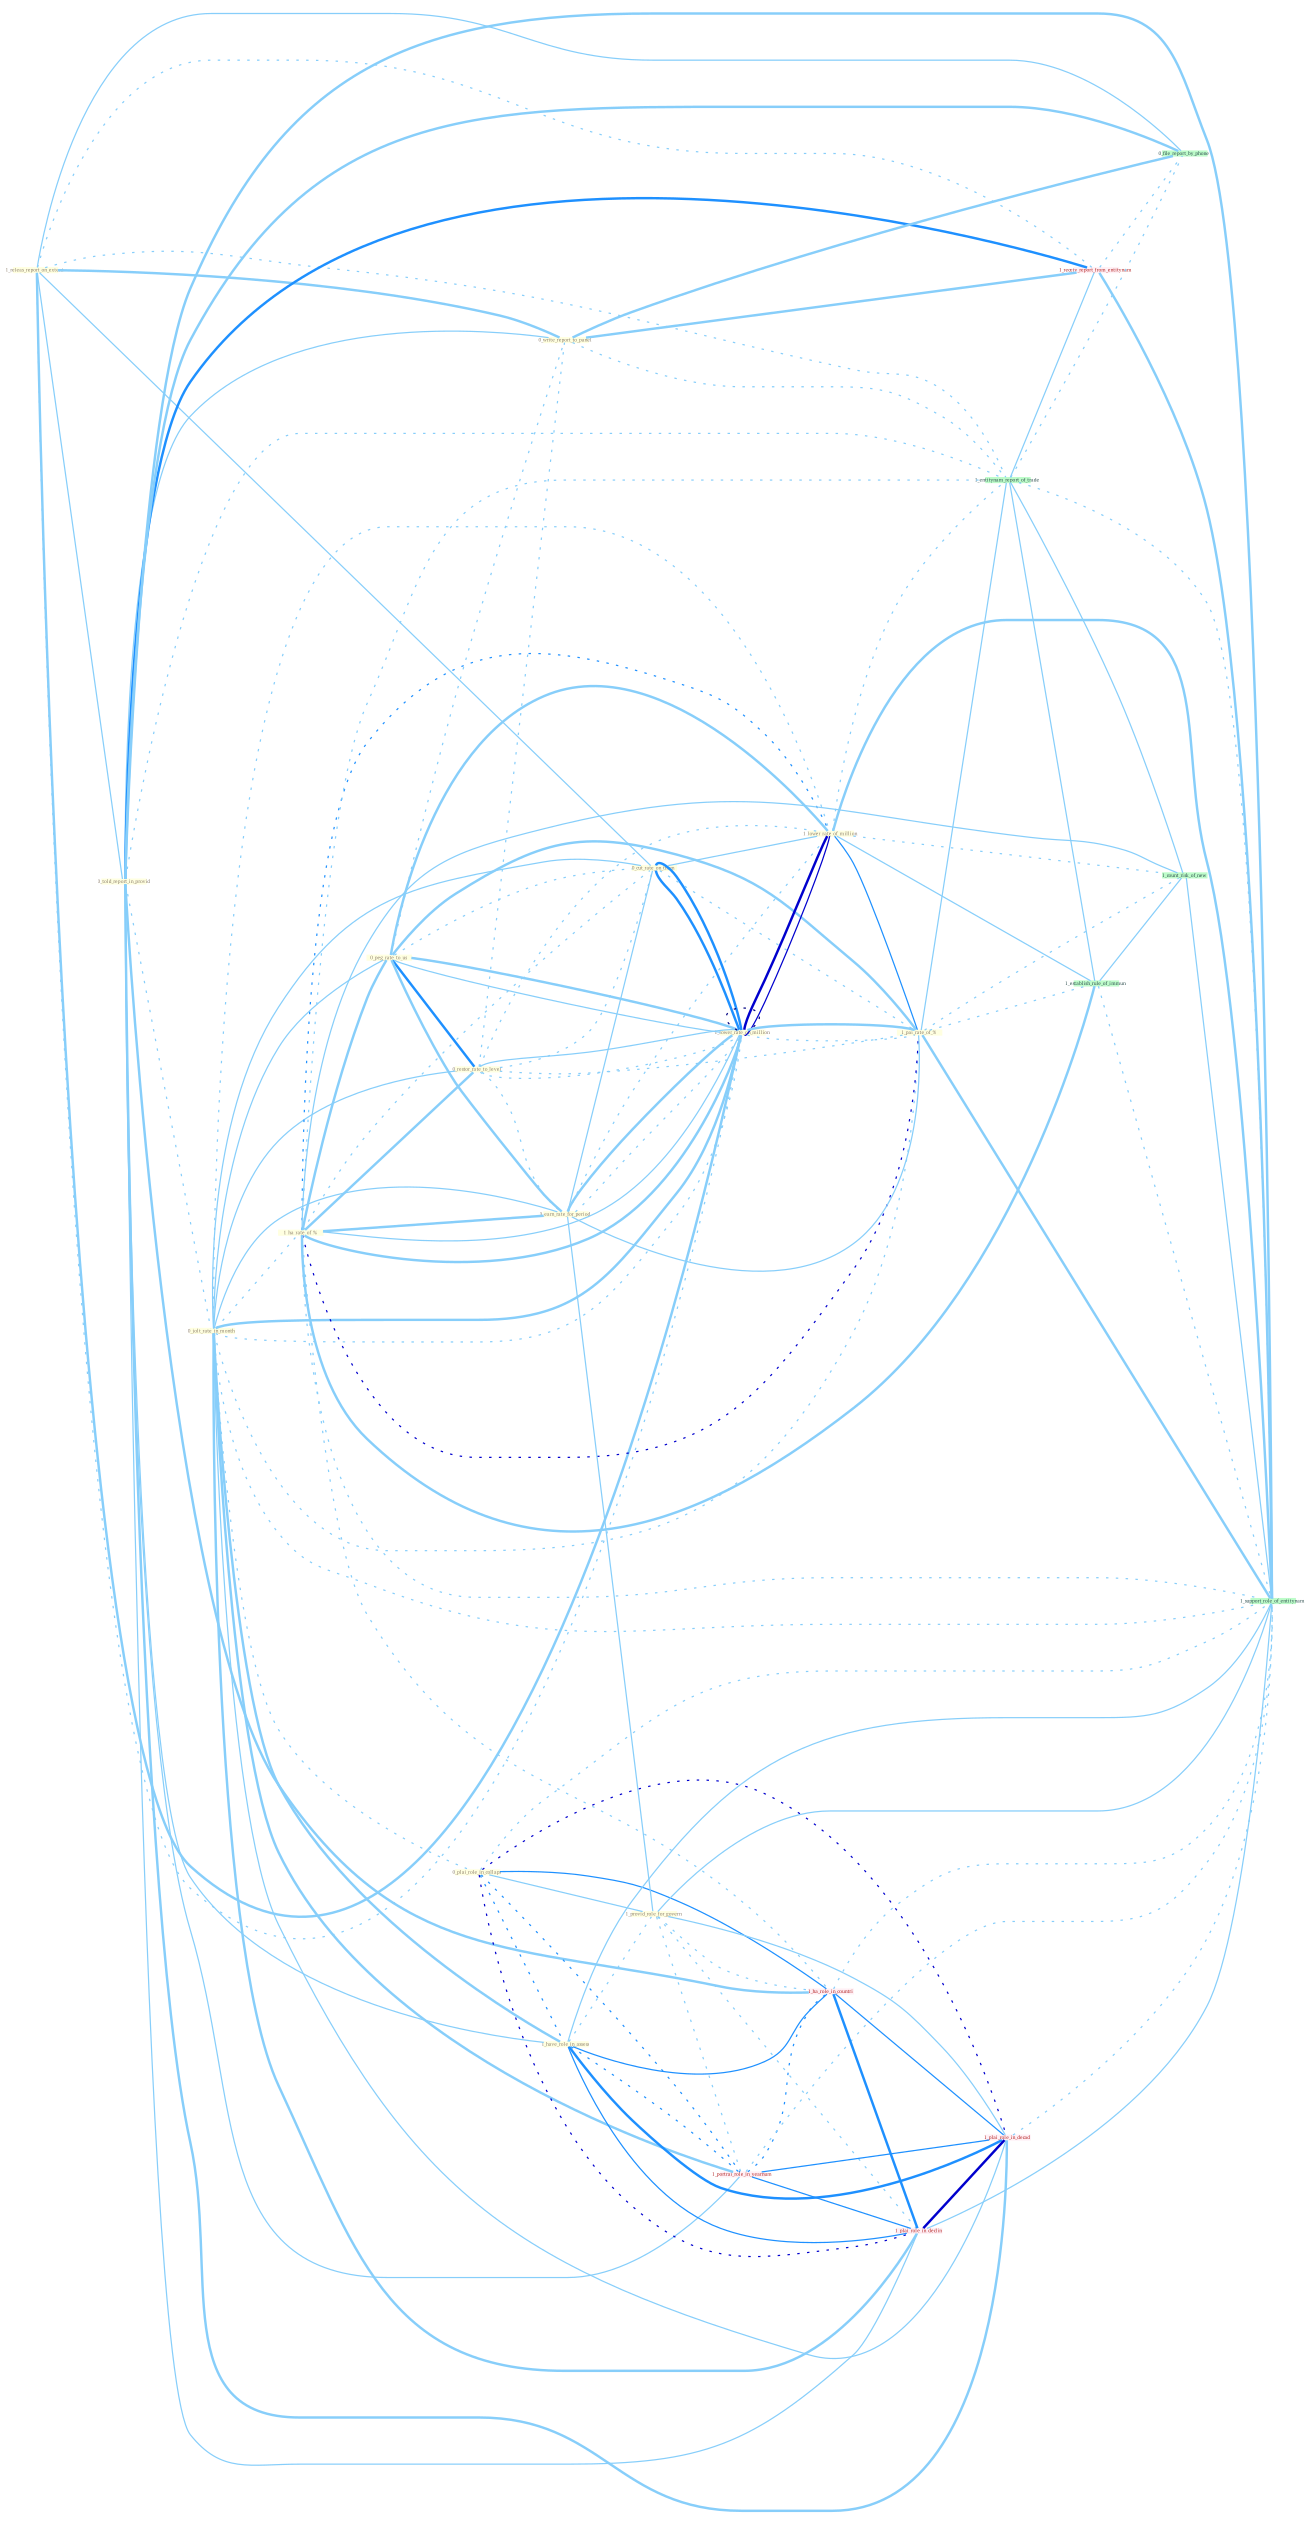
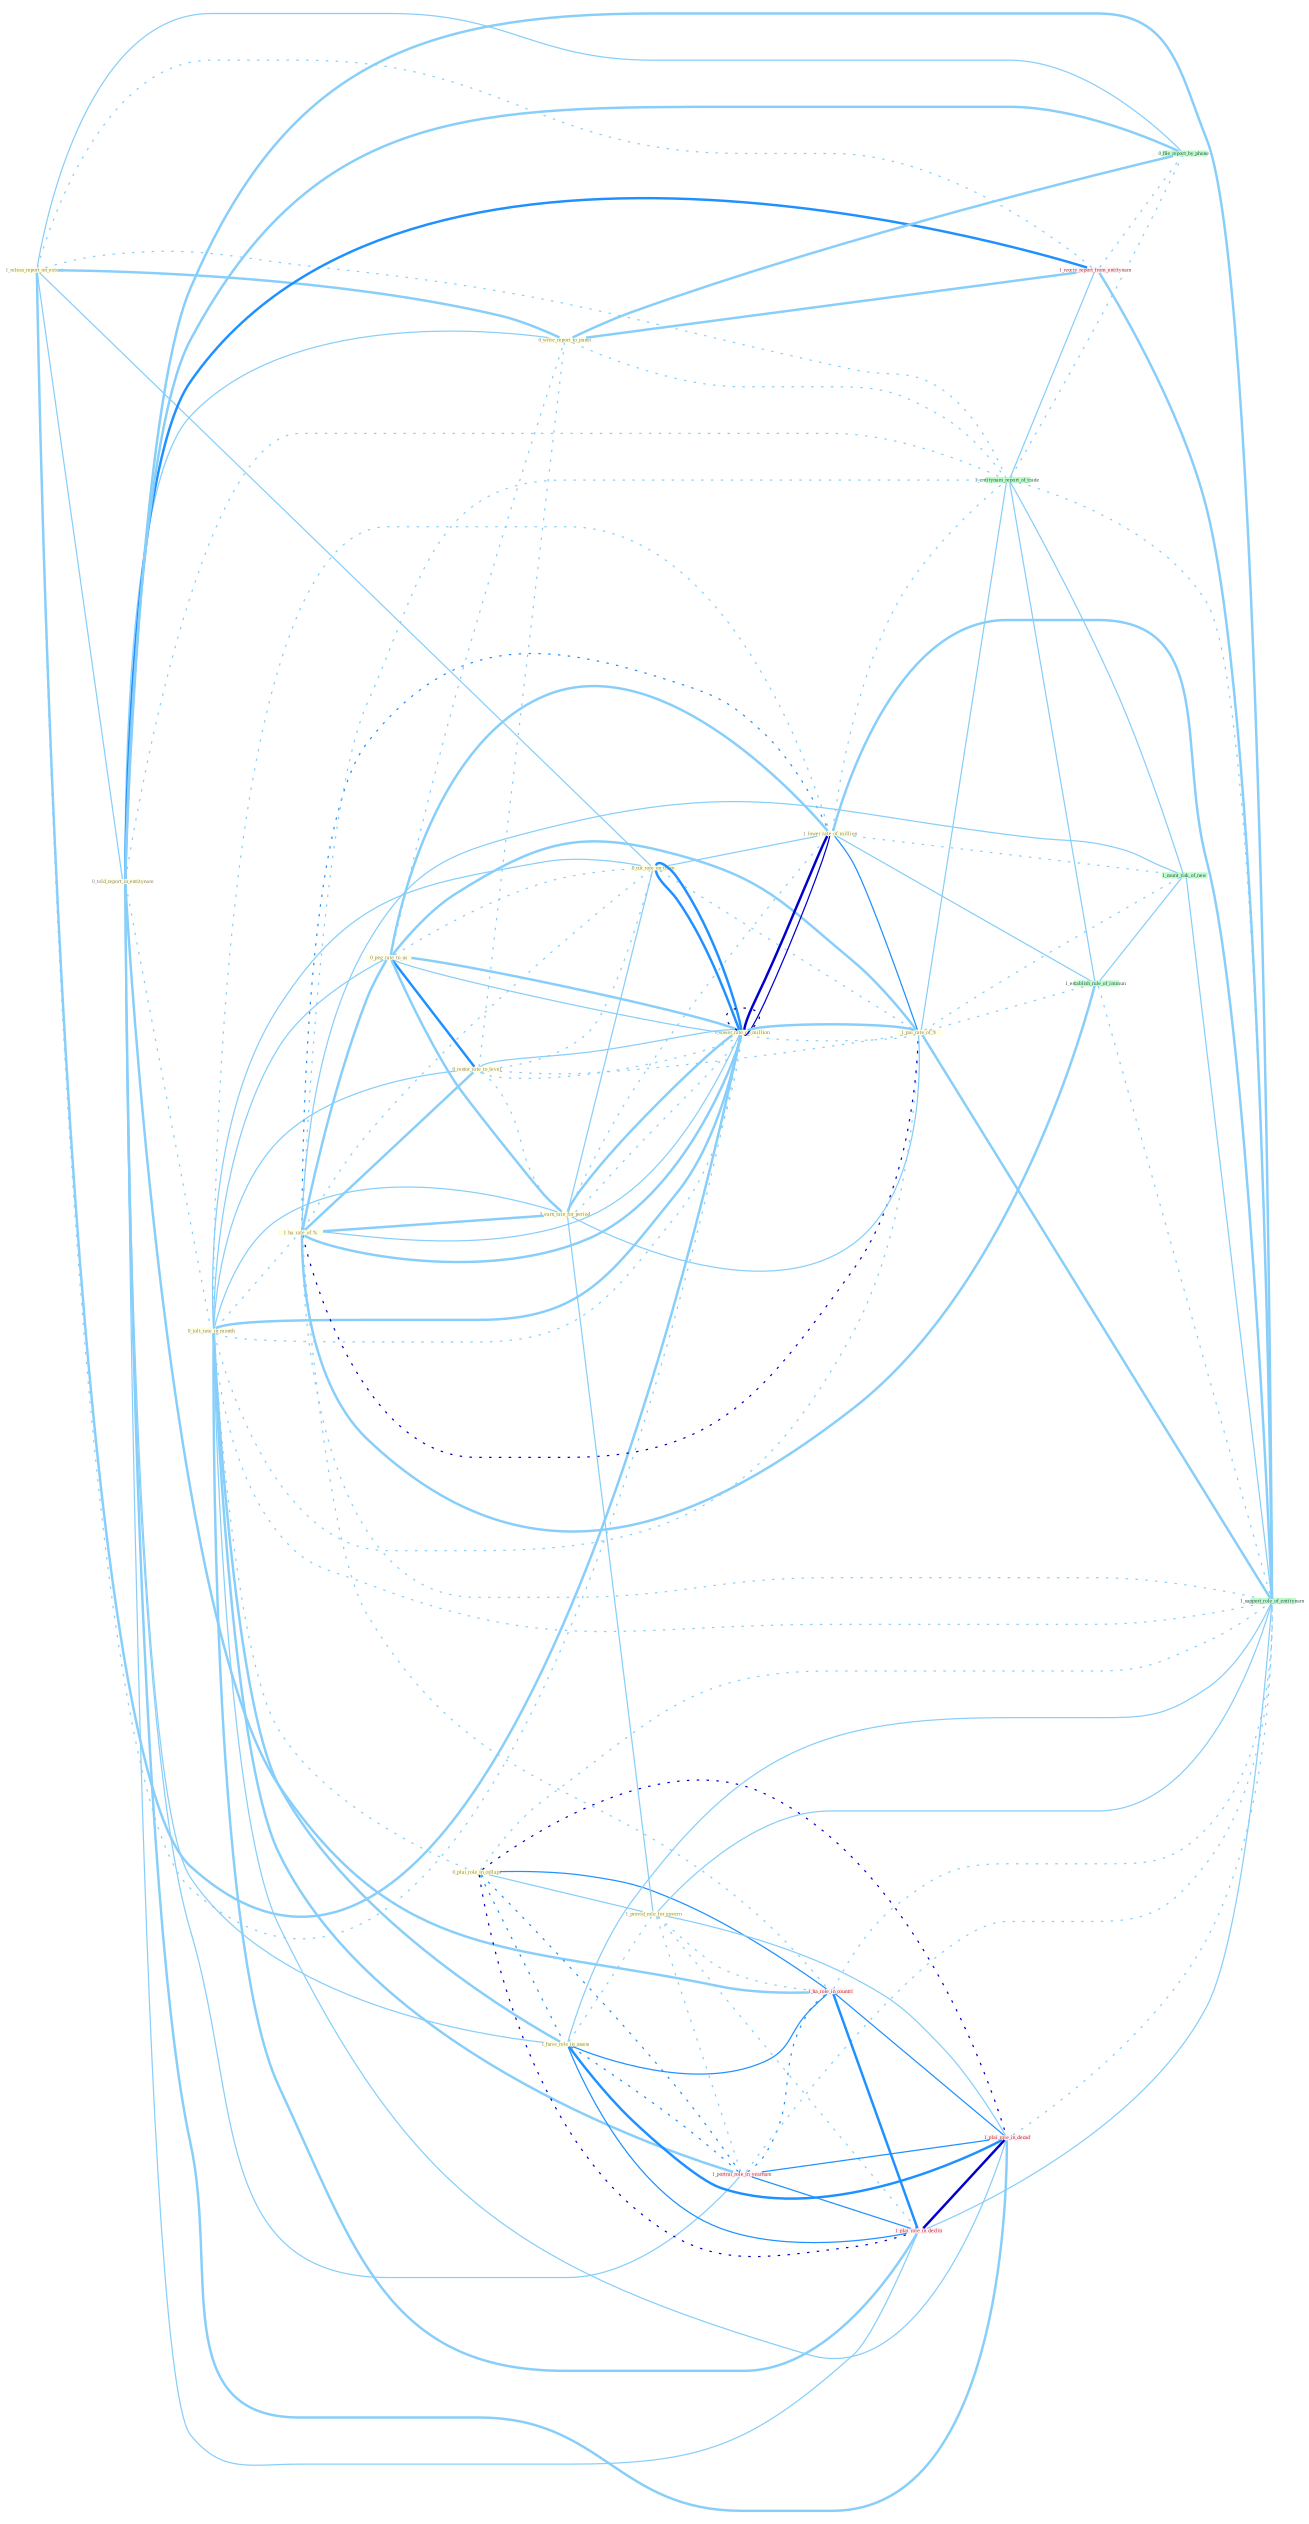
node "0_told_report_in_provid": label "0_told_report_in_provid" -> "0_told_report_in_entitynam"
edge "1_lower_rate_of_million" -- "0_restor_rate_to_level": removed
